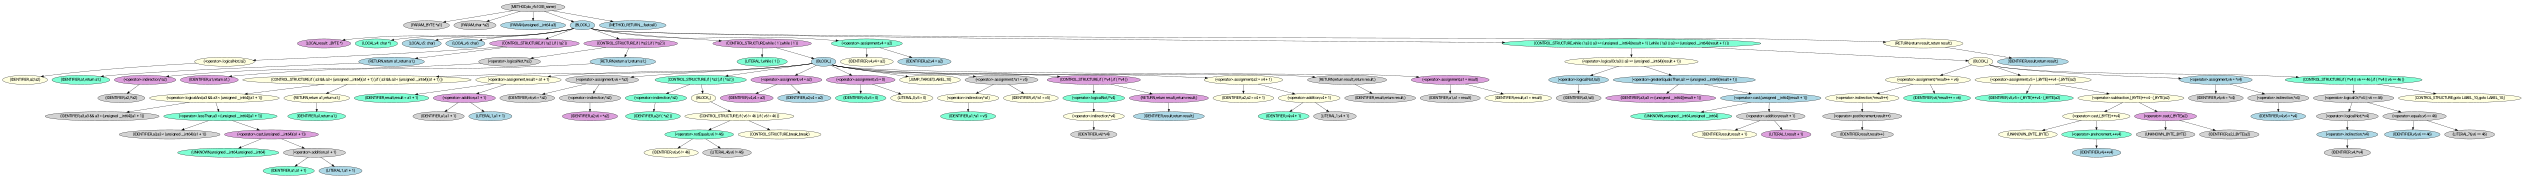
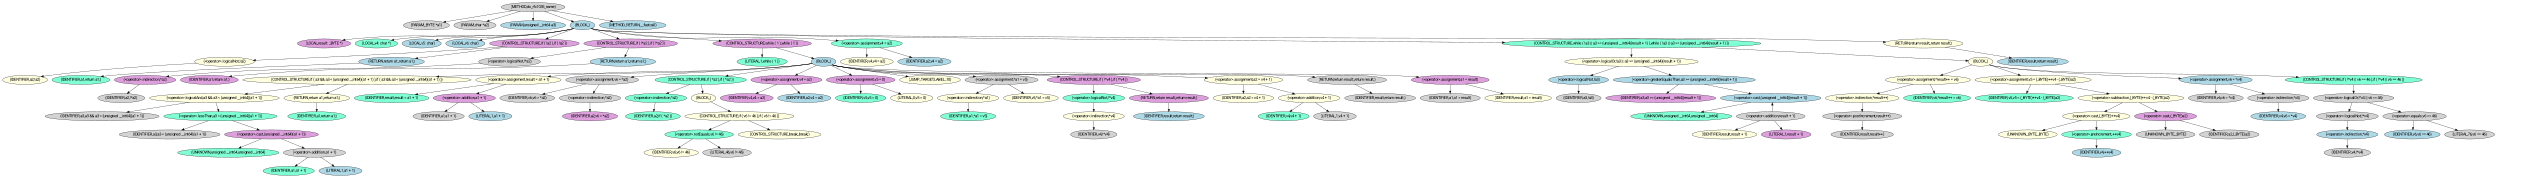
node "(CONTROL_STRUCTURE,goto LABEL_10;,goto LABEL_10;)": removed
edge "(<operator>.cast,(unsigned __int64)(result + 1))" -> "(<operator>.addition,result + 1)": reversed
